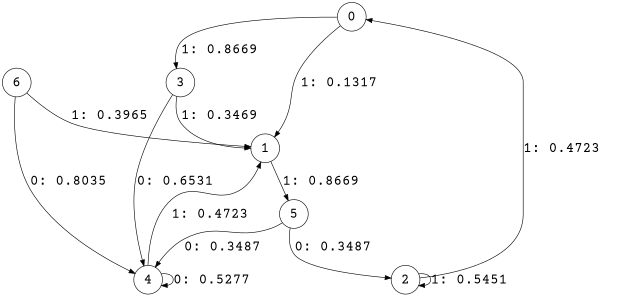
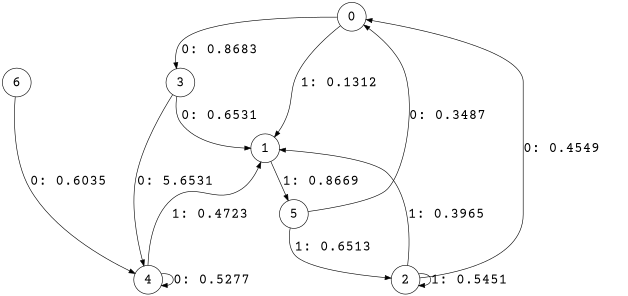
edge "0" -> "3": label "1: 0.8669   " -> "0: 0.8683   "
edge "0" -> "1": label "1: 0.1317   " -> "1: 0.1312   "
edge "3" -> "1": label "1: 0.3469   " -> "0: 0.6531   "
edge "6" -> "1": now "2" -> "1"
edge "2" -> "0": label "1: 0.4723   " -> "0: 0.4549   "
edge "6" -> "4": label "0: 0.8035   " -> "0: 0.6035   "
edge "3" -> "4": label "0: 0.6531   " -> "0: 5.6531   "
edge "5" -> "4": now "5" -> "0"
edge "5" -> "2": label "0: 0.3487   " -> "1: 0.6513   "
